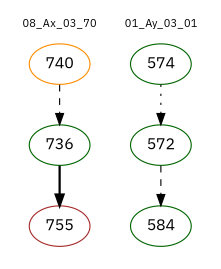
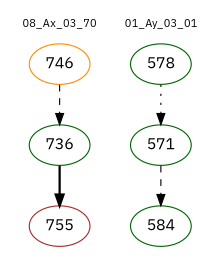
node "740": label "740" -> "746"
node "574": label "574" -> "578"
node "572": label "572" -> "571"
